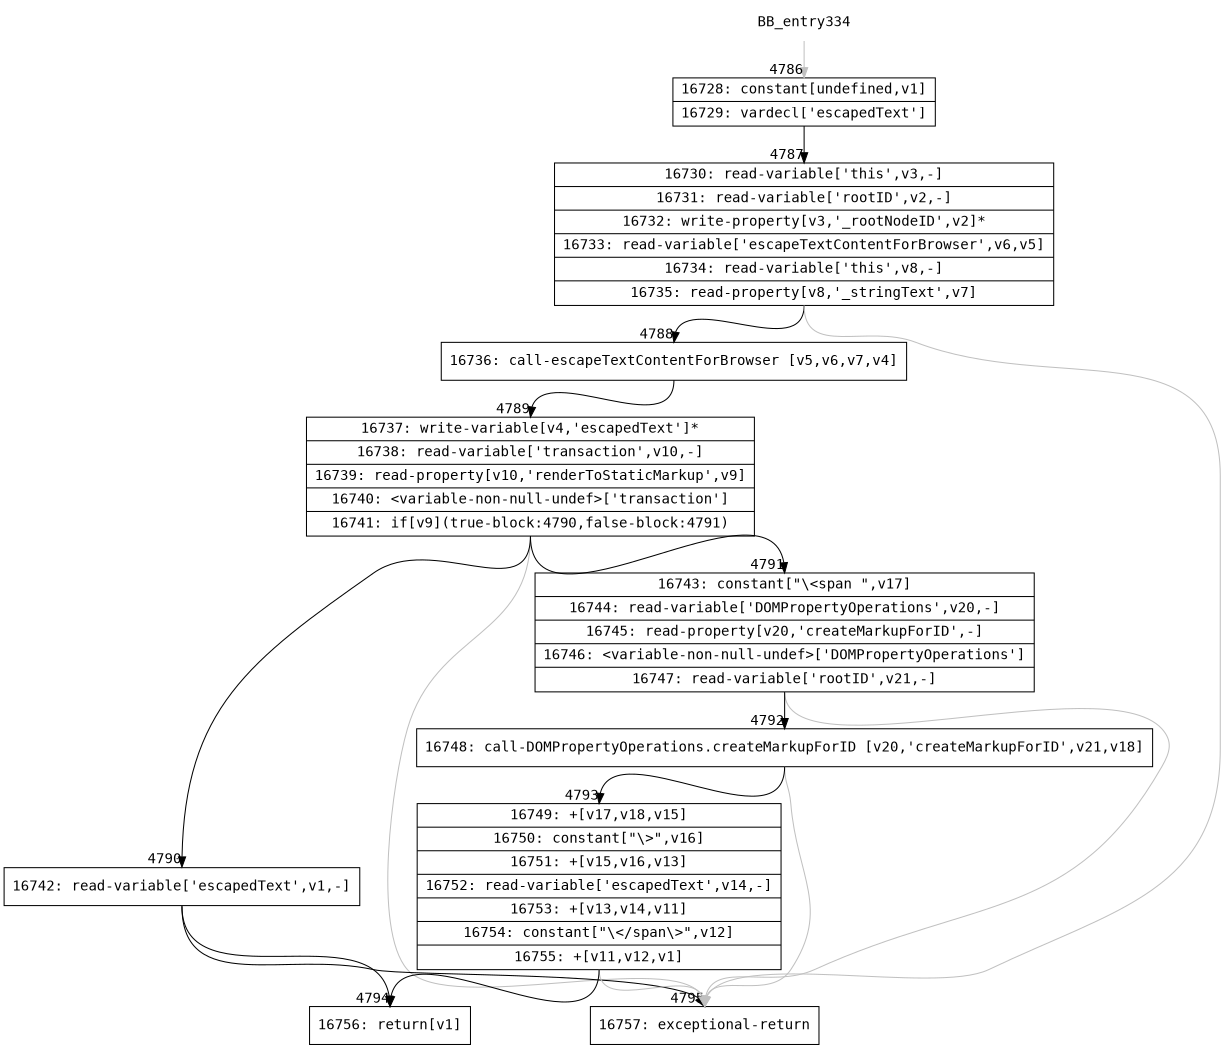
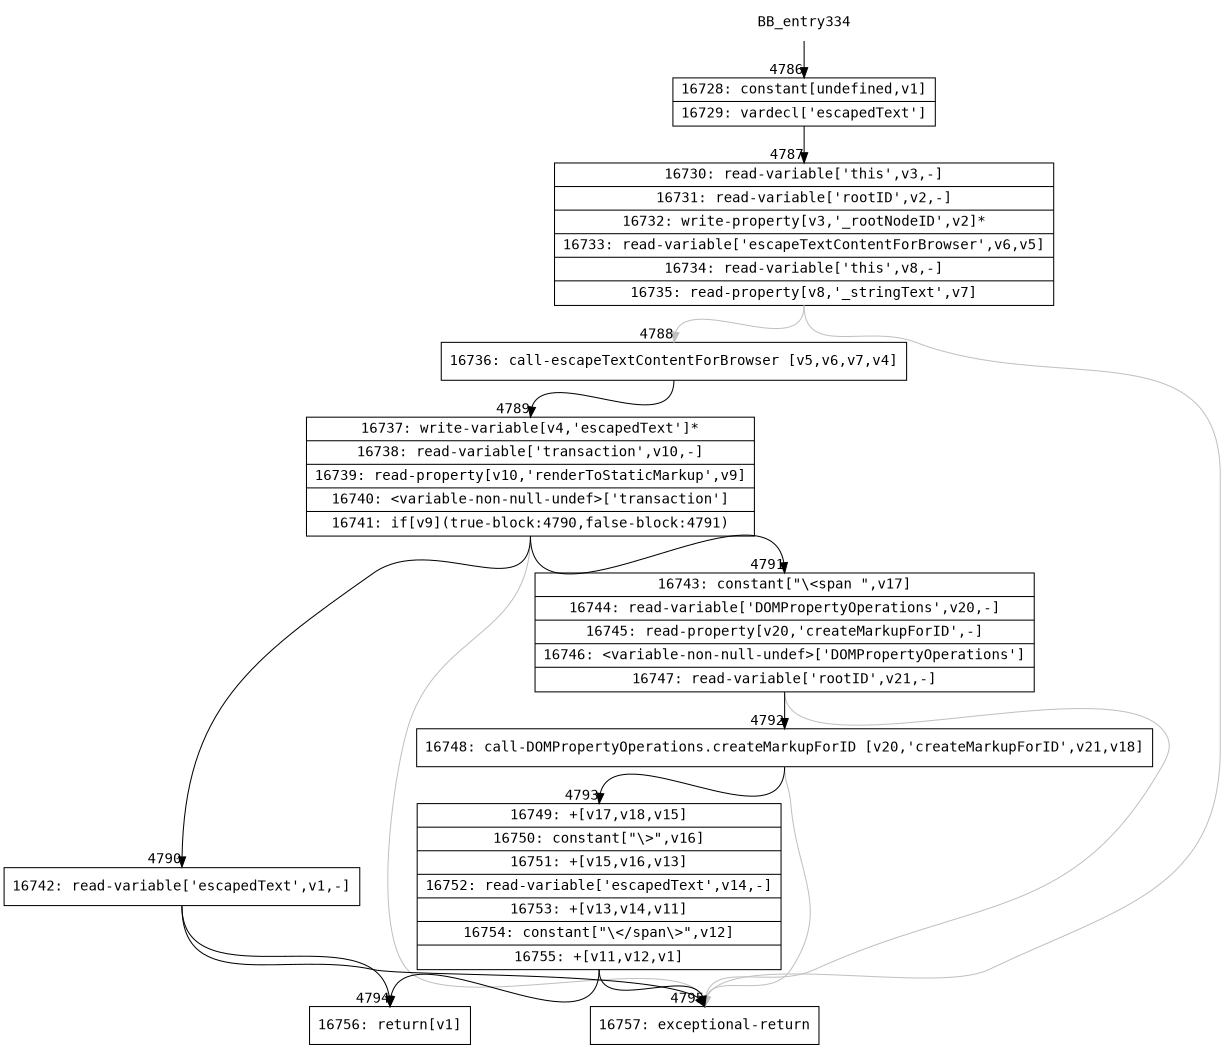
edge "BB_entry334" -> "16728: constant[undefined,v1]": color gray -> black
edge "16730: read-variable['this',v3,-]" -> "16736: call-escapeTextContentForBrowser [v5,v6,v7,v4]": color black -> gray
edge "16749: +[v17,v18,v15]" -> "16757: exceptional-return": color gray -> black
